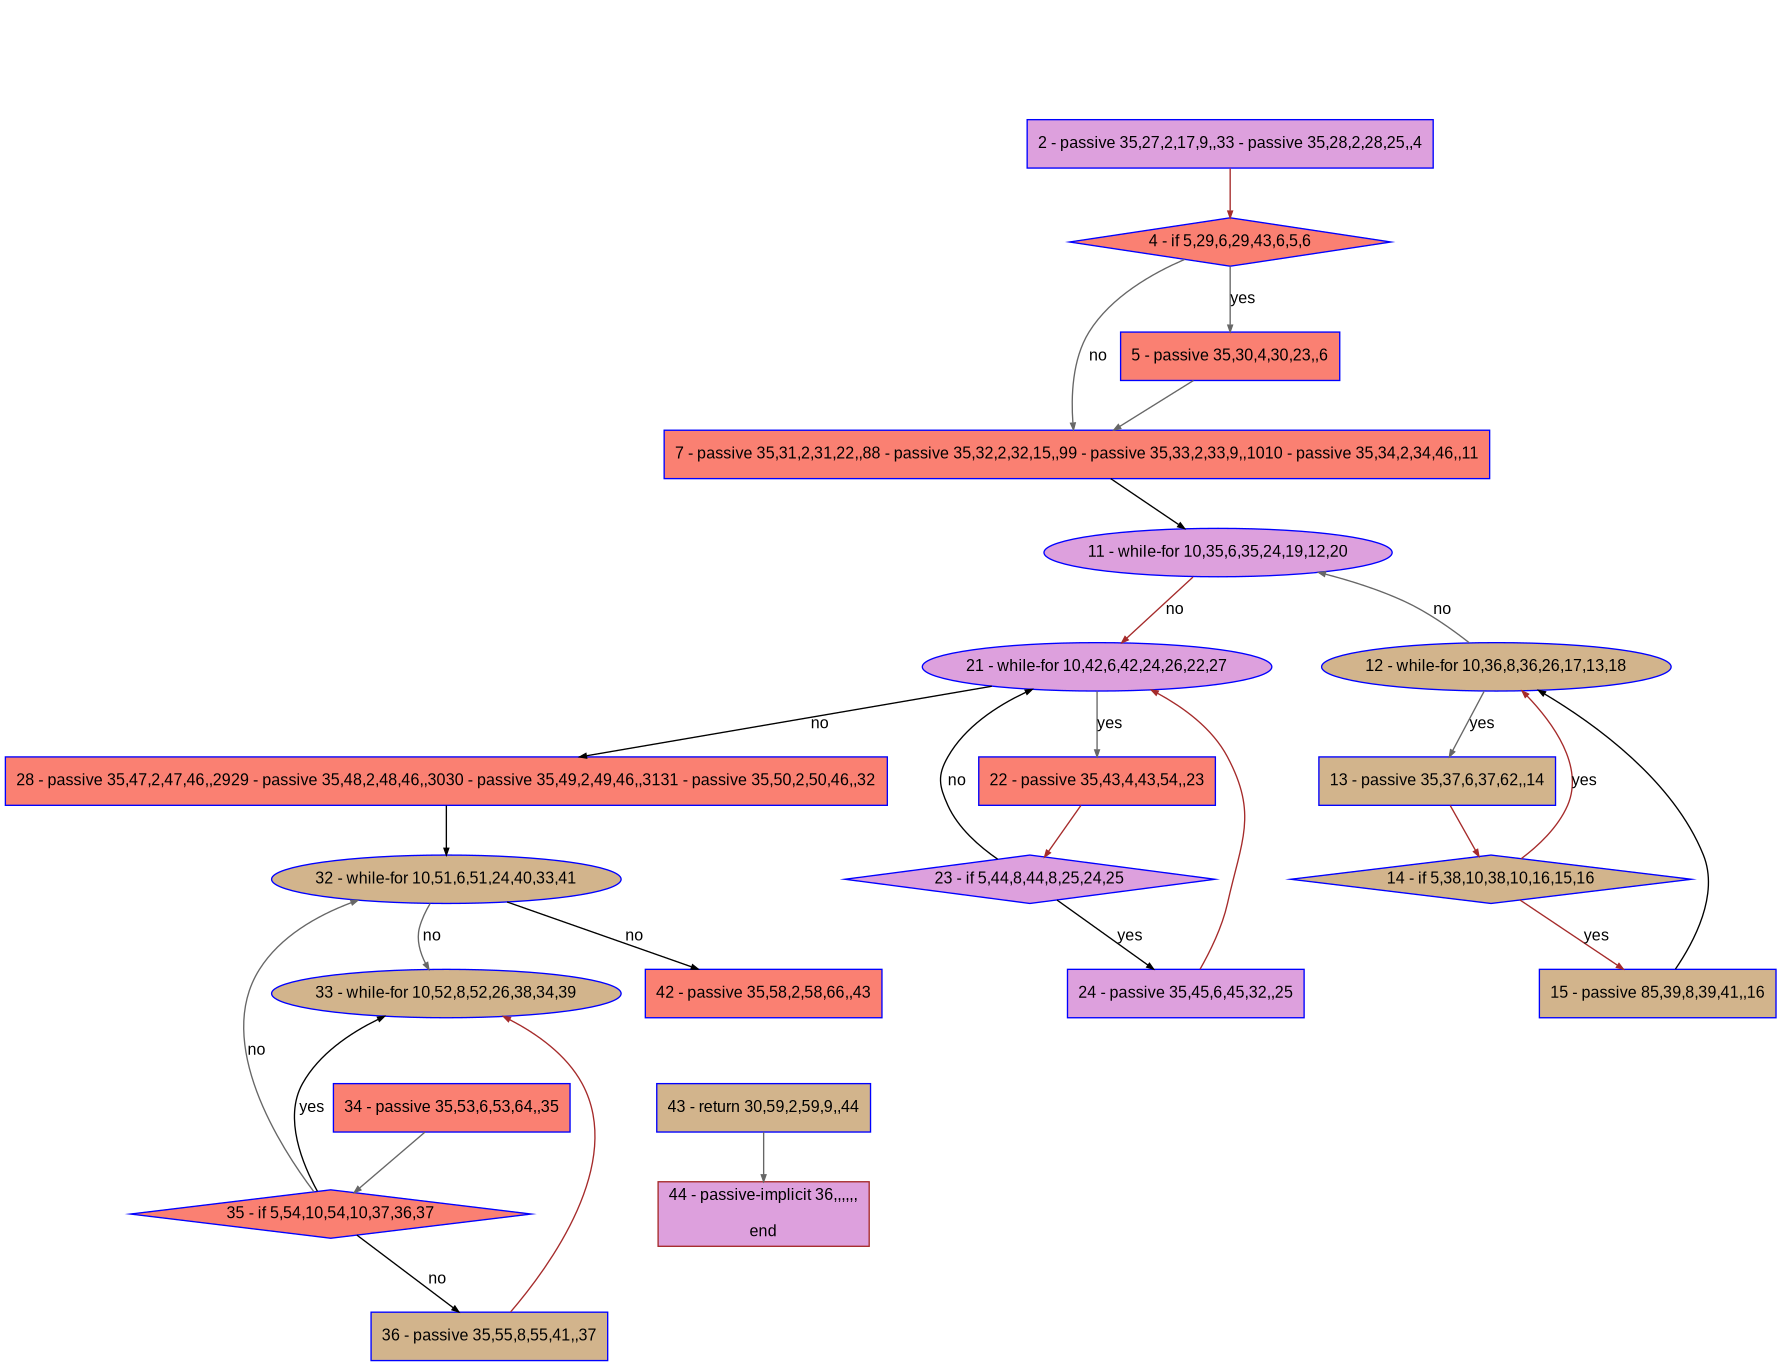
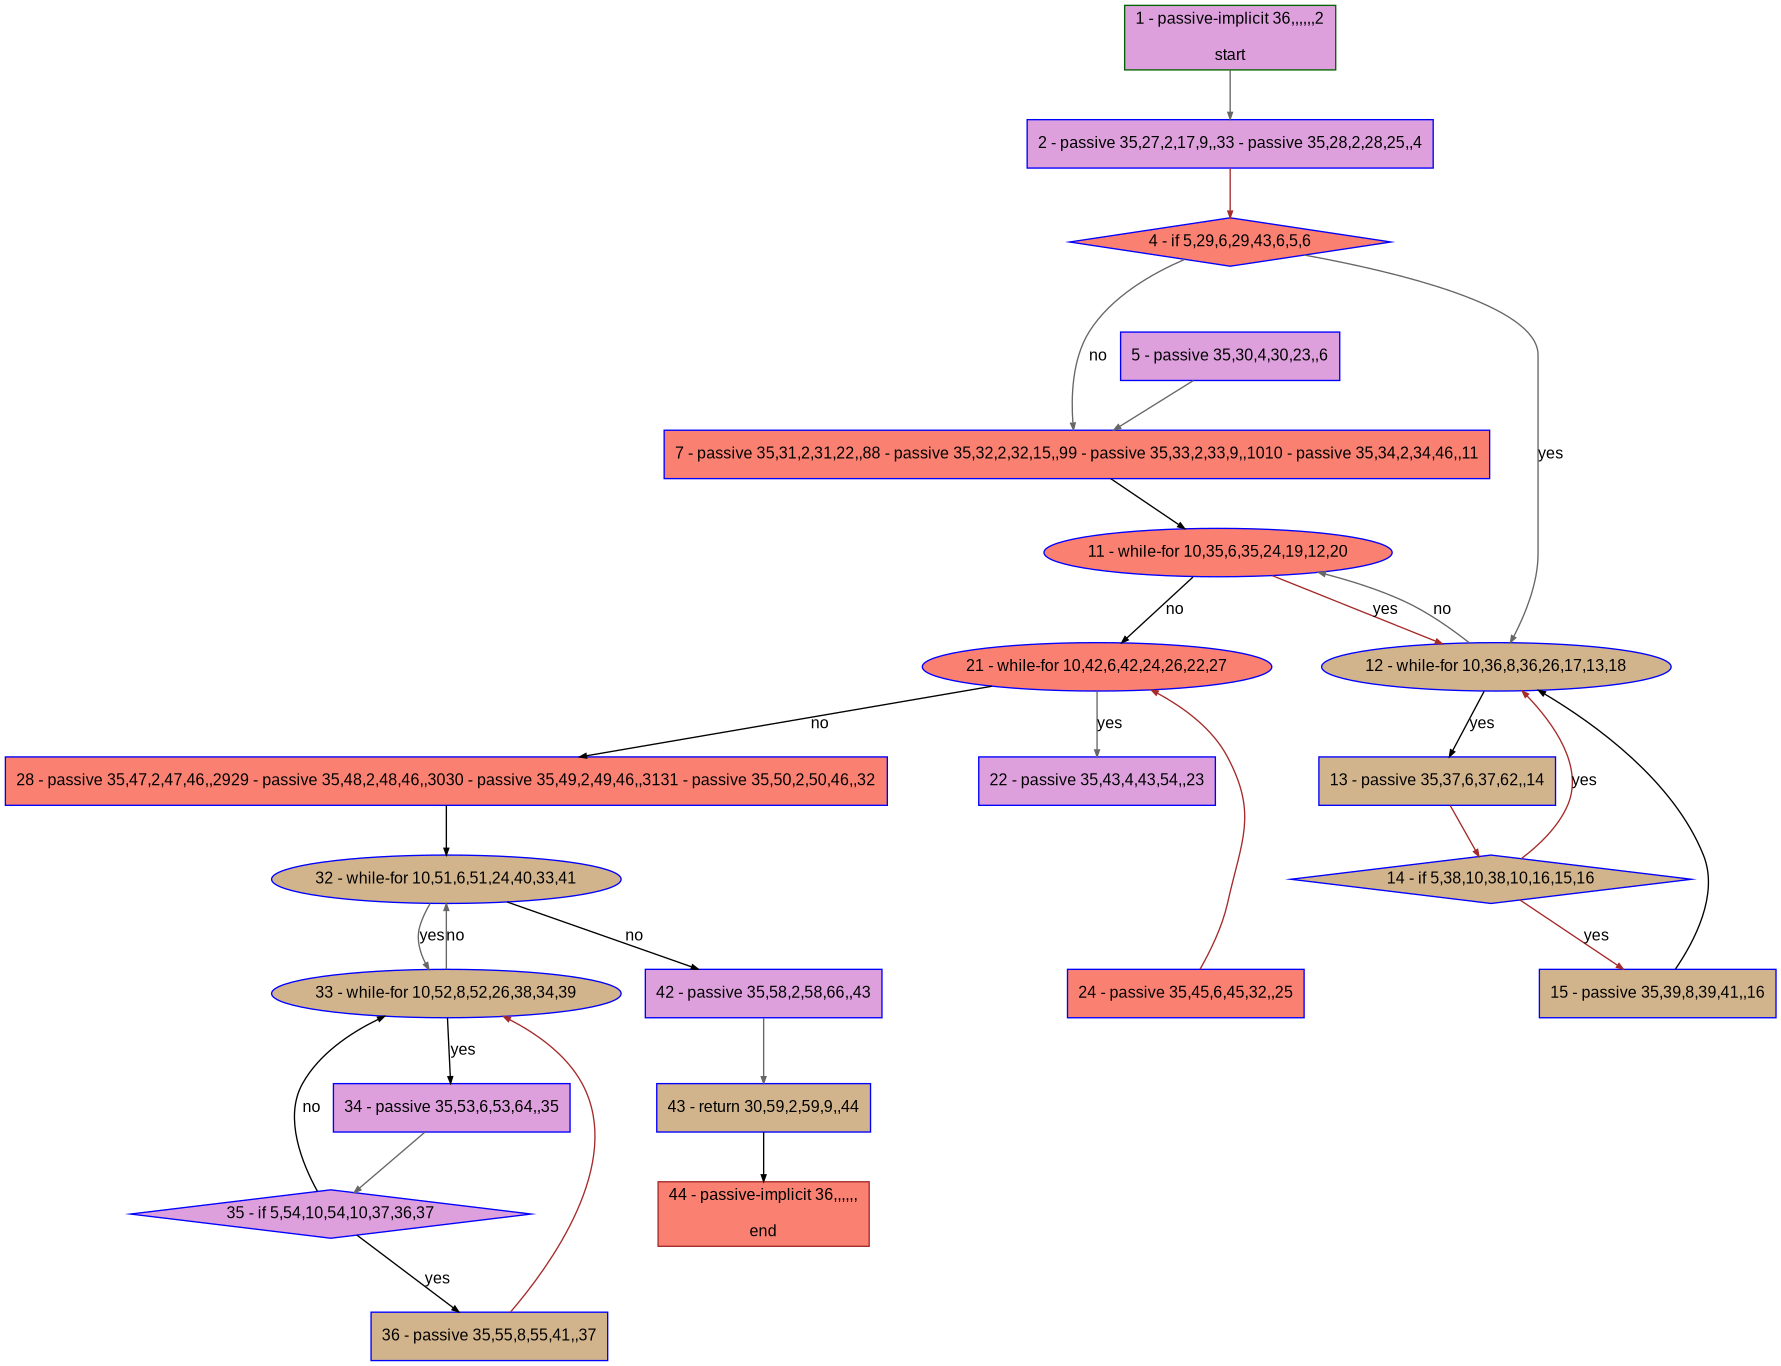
node "1 - passive-implicit 36,,,,,,2 start": added
edge "4 - if 5,29,6,29,43,6,5,6" -> "5 - passive 35,30,4,30,23,,6": now "4 - if 5,29,6,29,43,6,5,6" -> "12 - while-for 10,36,8,36,26,17,13,18"
node "5 - passive 35,30,4,30,23,,6": fillcolor salmon -> plum
node "11 - while-for 10,35,6,35,24,19,12,20": fillcolor plum -> salmon
edge "11 - while-for 10,35,6,35,24,19,12,20" -> "21 - while-for 10,42,6,42,24,26,22,27": color brown -> black
edge "11 - while-for 10,35,6,35,24,19,12,20" -> "12 - while-for 10,36,8,36,26,17,13,18": added, label "yes"
node "21 - while-for 10,42,6,42,24,26,22,27": fillcolor plum -> salmon
edge "12 - while-for 10,36,8,36,26,17,13,18" -> "13 - passive 35,37,6,37,62,,14": color gray40 -> black
node "22 - passive 35,43,4,43,54,,23": fillcolor salmon -> plum
node "23 - if 5,44,8,44,8,25,24,25": removed
edge "32 - while-for 10,51,6,51,24,40,33,41" -> "33 - while-for 10,52,8,52,26,38,34,39": label "no" -> "yes"
node "42 - passive 35,58,2,58,66,,43": fillcolor salmon -> plum
node "24 - passive 35,45,6,45,32,,25": fillcolor plum -> salmon
node "15 - passive 85,39,8,39,41,,16": label "15 - passive 85,39,8,39,41,,16" -> "15 - passive 35,39,8,39,41,,16"
edge "35 - if 5,54,10,54,10,37,36,37" -> "32 - while-for 10,51,6,51,24,40,33,41": now "33 - while-for 10,52,8,52,26,38,34,39" -> "32 - while-for 10,51,6,51,24,40,33,41"
edge "33 - while-for 10,52,8,52,26,38,34,39" -> "34 - passive 35,53,6,53,64,,35": added, label "yes"
edge "42 - passive 35,58,2,58,66,,43" -> "43 - return 30,59,2,59,9,,44": added
edge "35 - if 5,54,10,54,10,37,36,37" -> "33 - while-for 10,52,8,52,26,38,34,39": label "yes" -> "no"
node "34 - passive 35,53,6,53,64,,35": fillcolor salmon -> plum
edge "43 - return 30,59,2,59,9,,44" -> "44 - passive-implicit 36,,,,,, end": color gray40 -> black
node "35 - if 5,54,10,54,10,37,36,37": fillcolor salmon -> plum
node "44 - passive-implicit 36,,,,,, end": fillcolor plum -> salmon
edge "35 - if 5,54,10,54,10,37,36,37" -> "36 - passive 35,55,8,55,41,,37": label "no" -> "yes"
